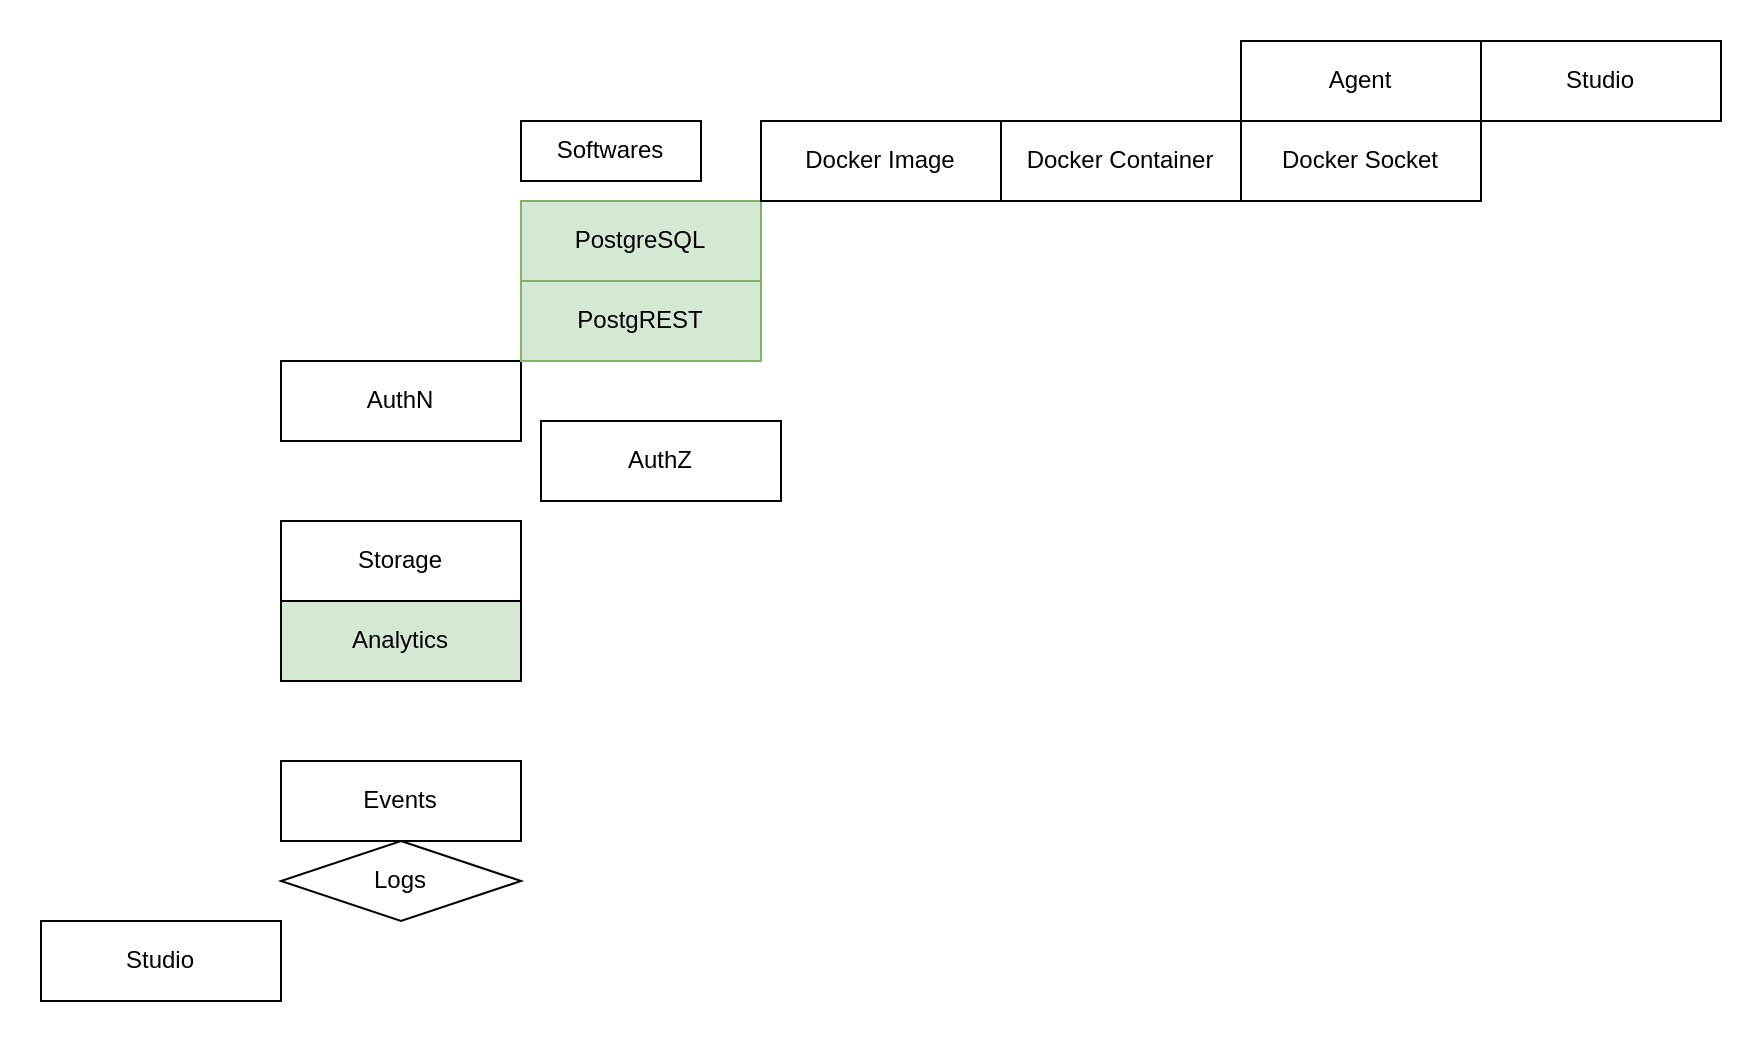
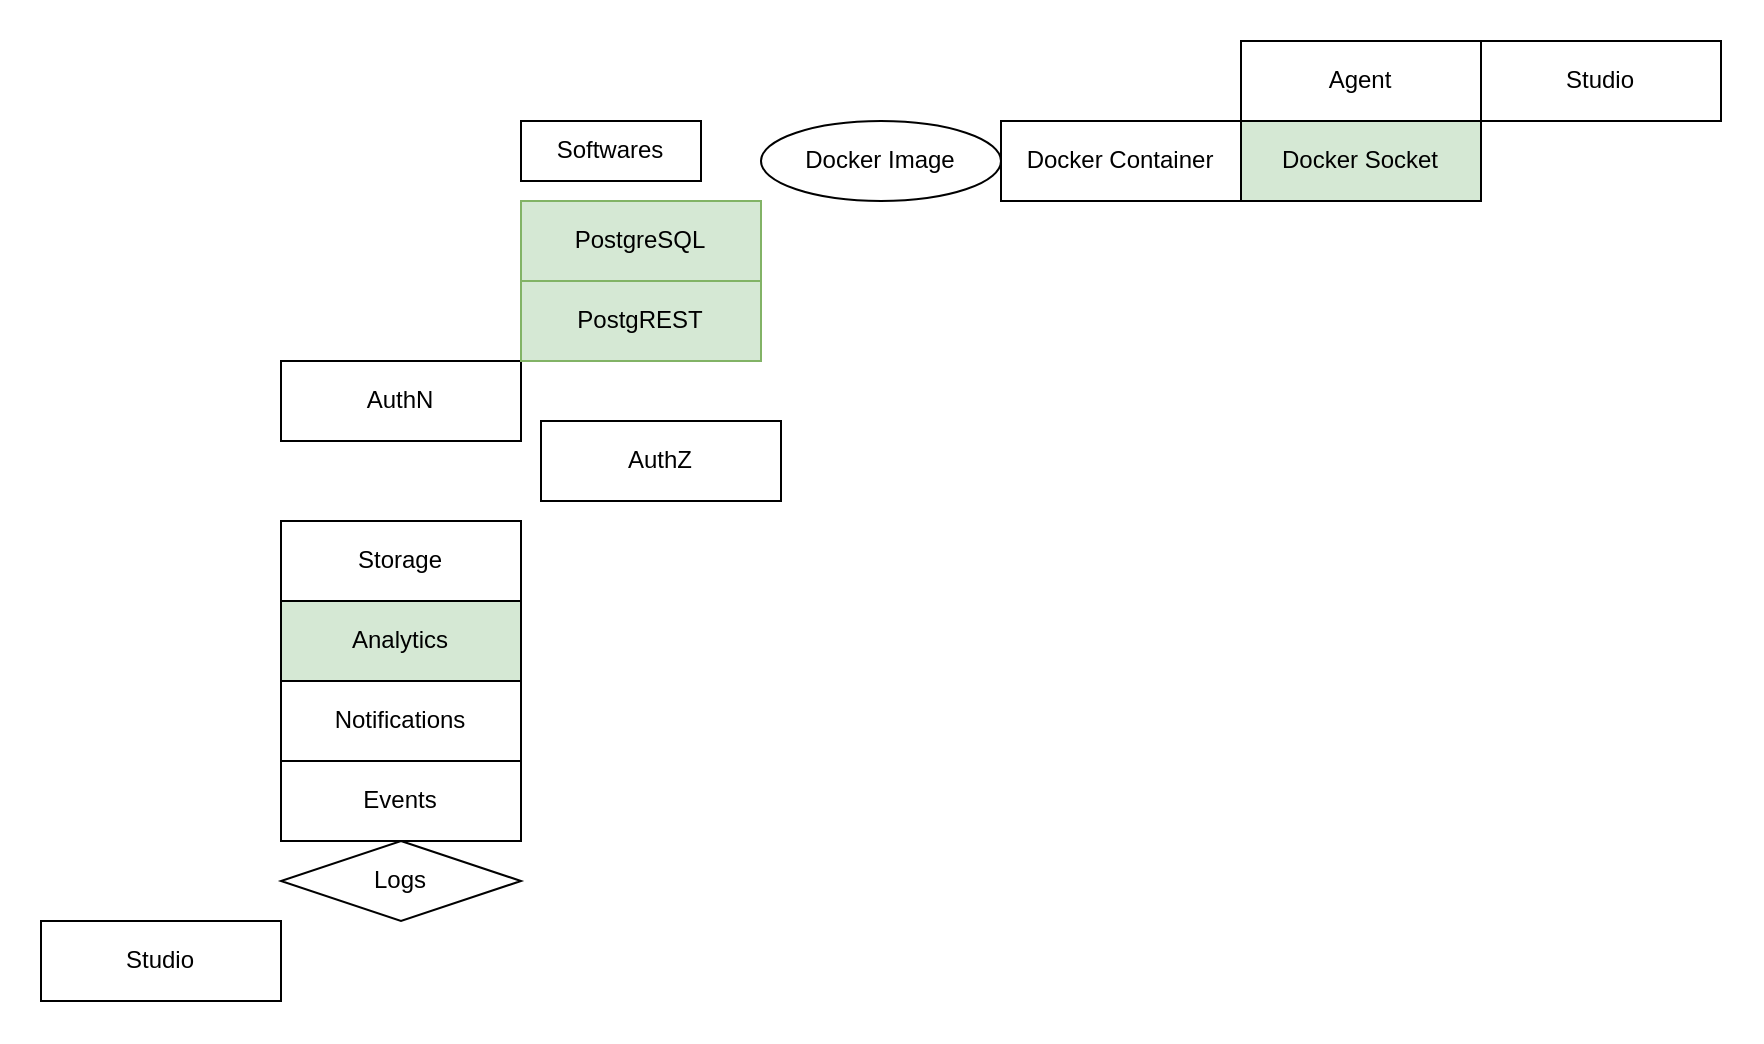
node "Docker Image": shape rectangle -> ellipse
node "Docker Socket": fillcolor #ffffff -> #d5e8d4
node "Notifications": added
